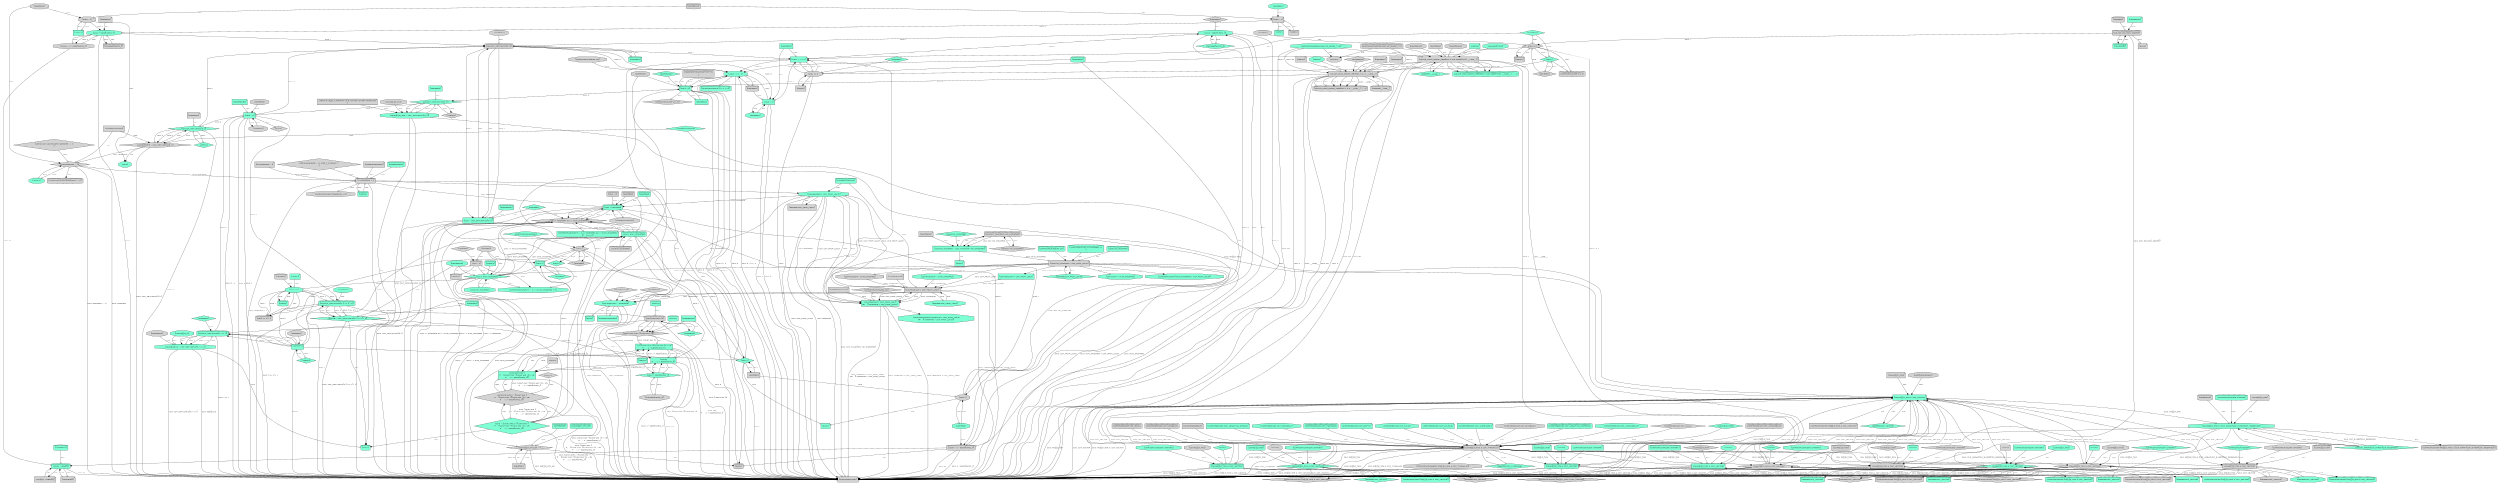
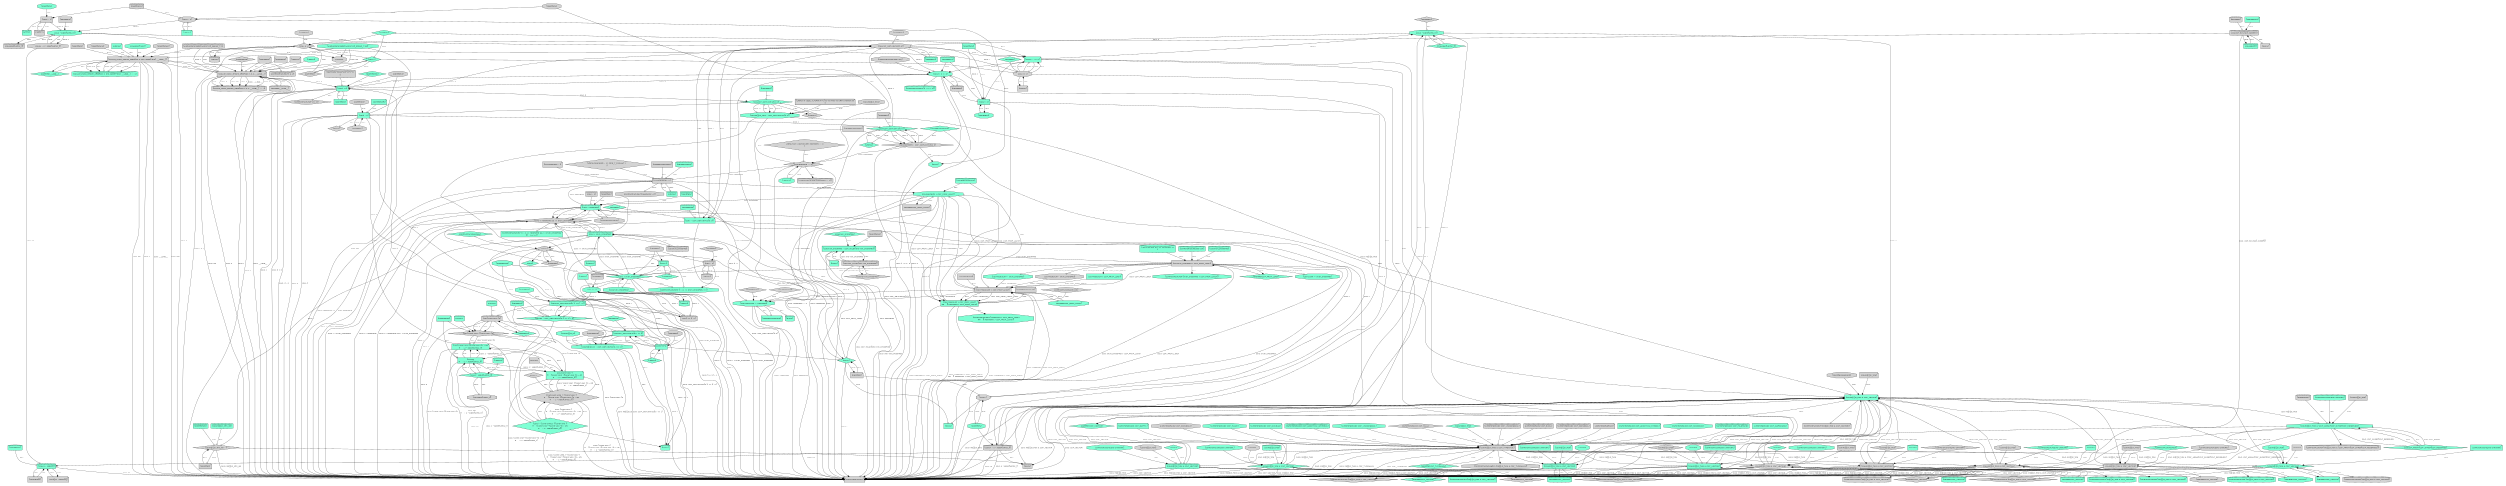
node "(Call,CDF_GETUINT32(q, o))": shape cylinder -> octagon
edge "(Call,CDF_TOLE4(shp->sh_properties))" -> "(Call,j++)": now "(Call,CDF_TOLE4(shp->sh_properties))" -> "(MethodReturn,RET)"
